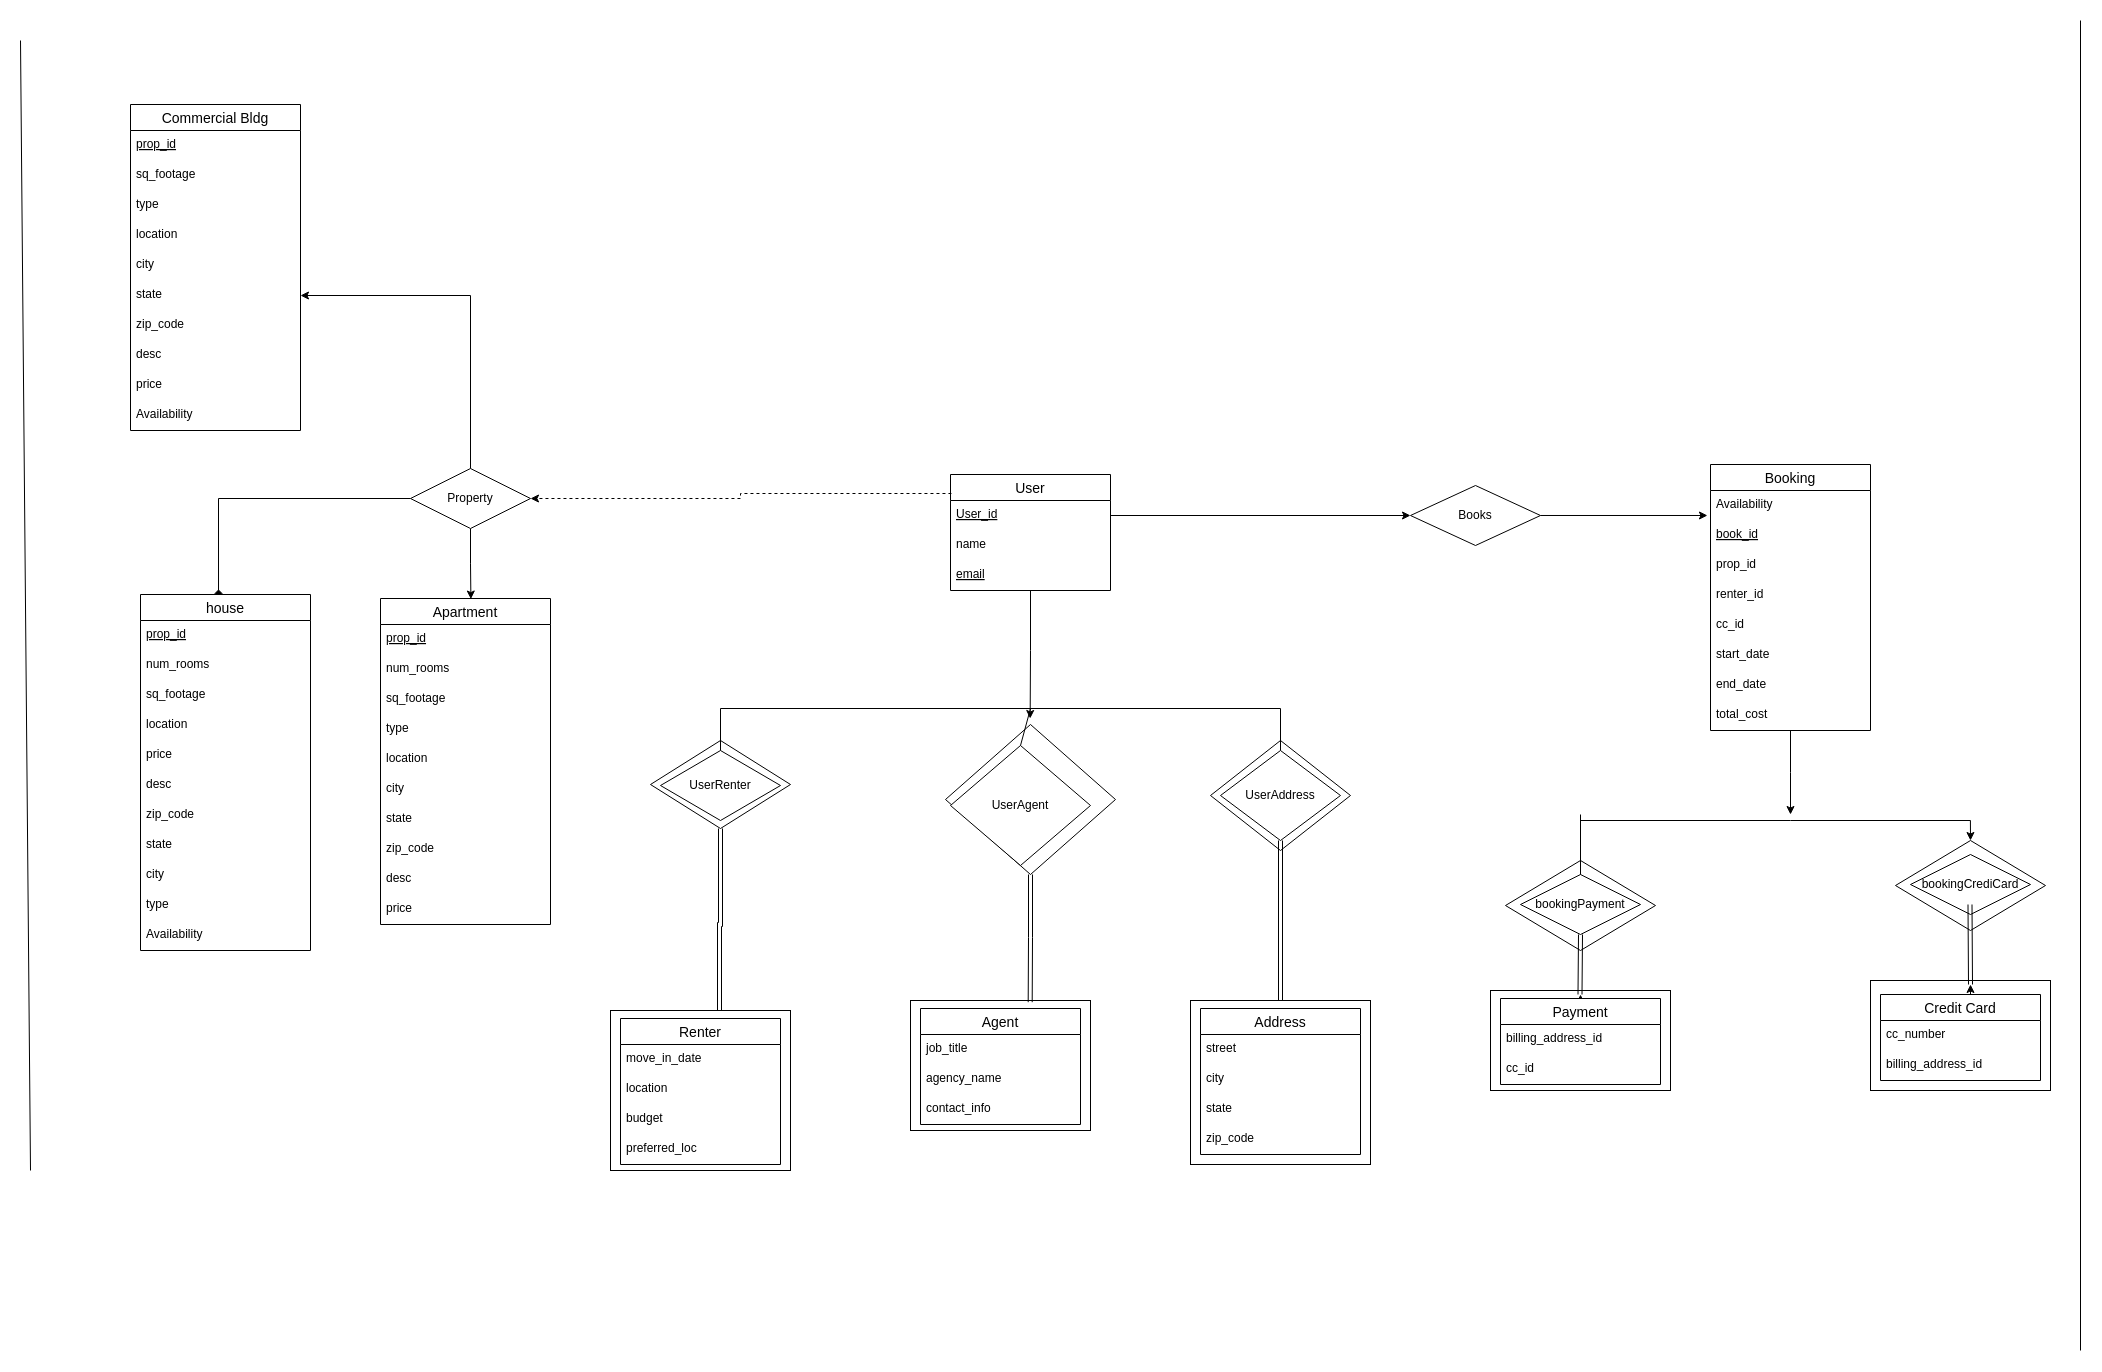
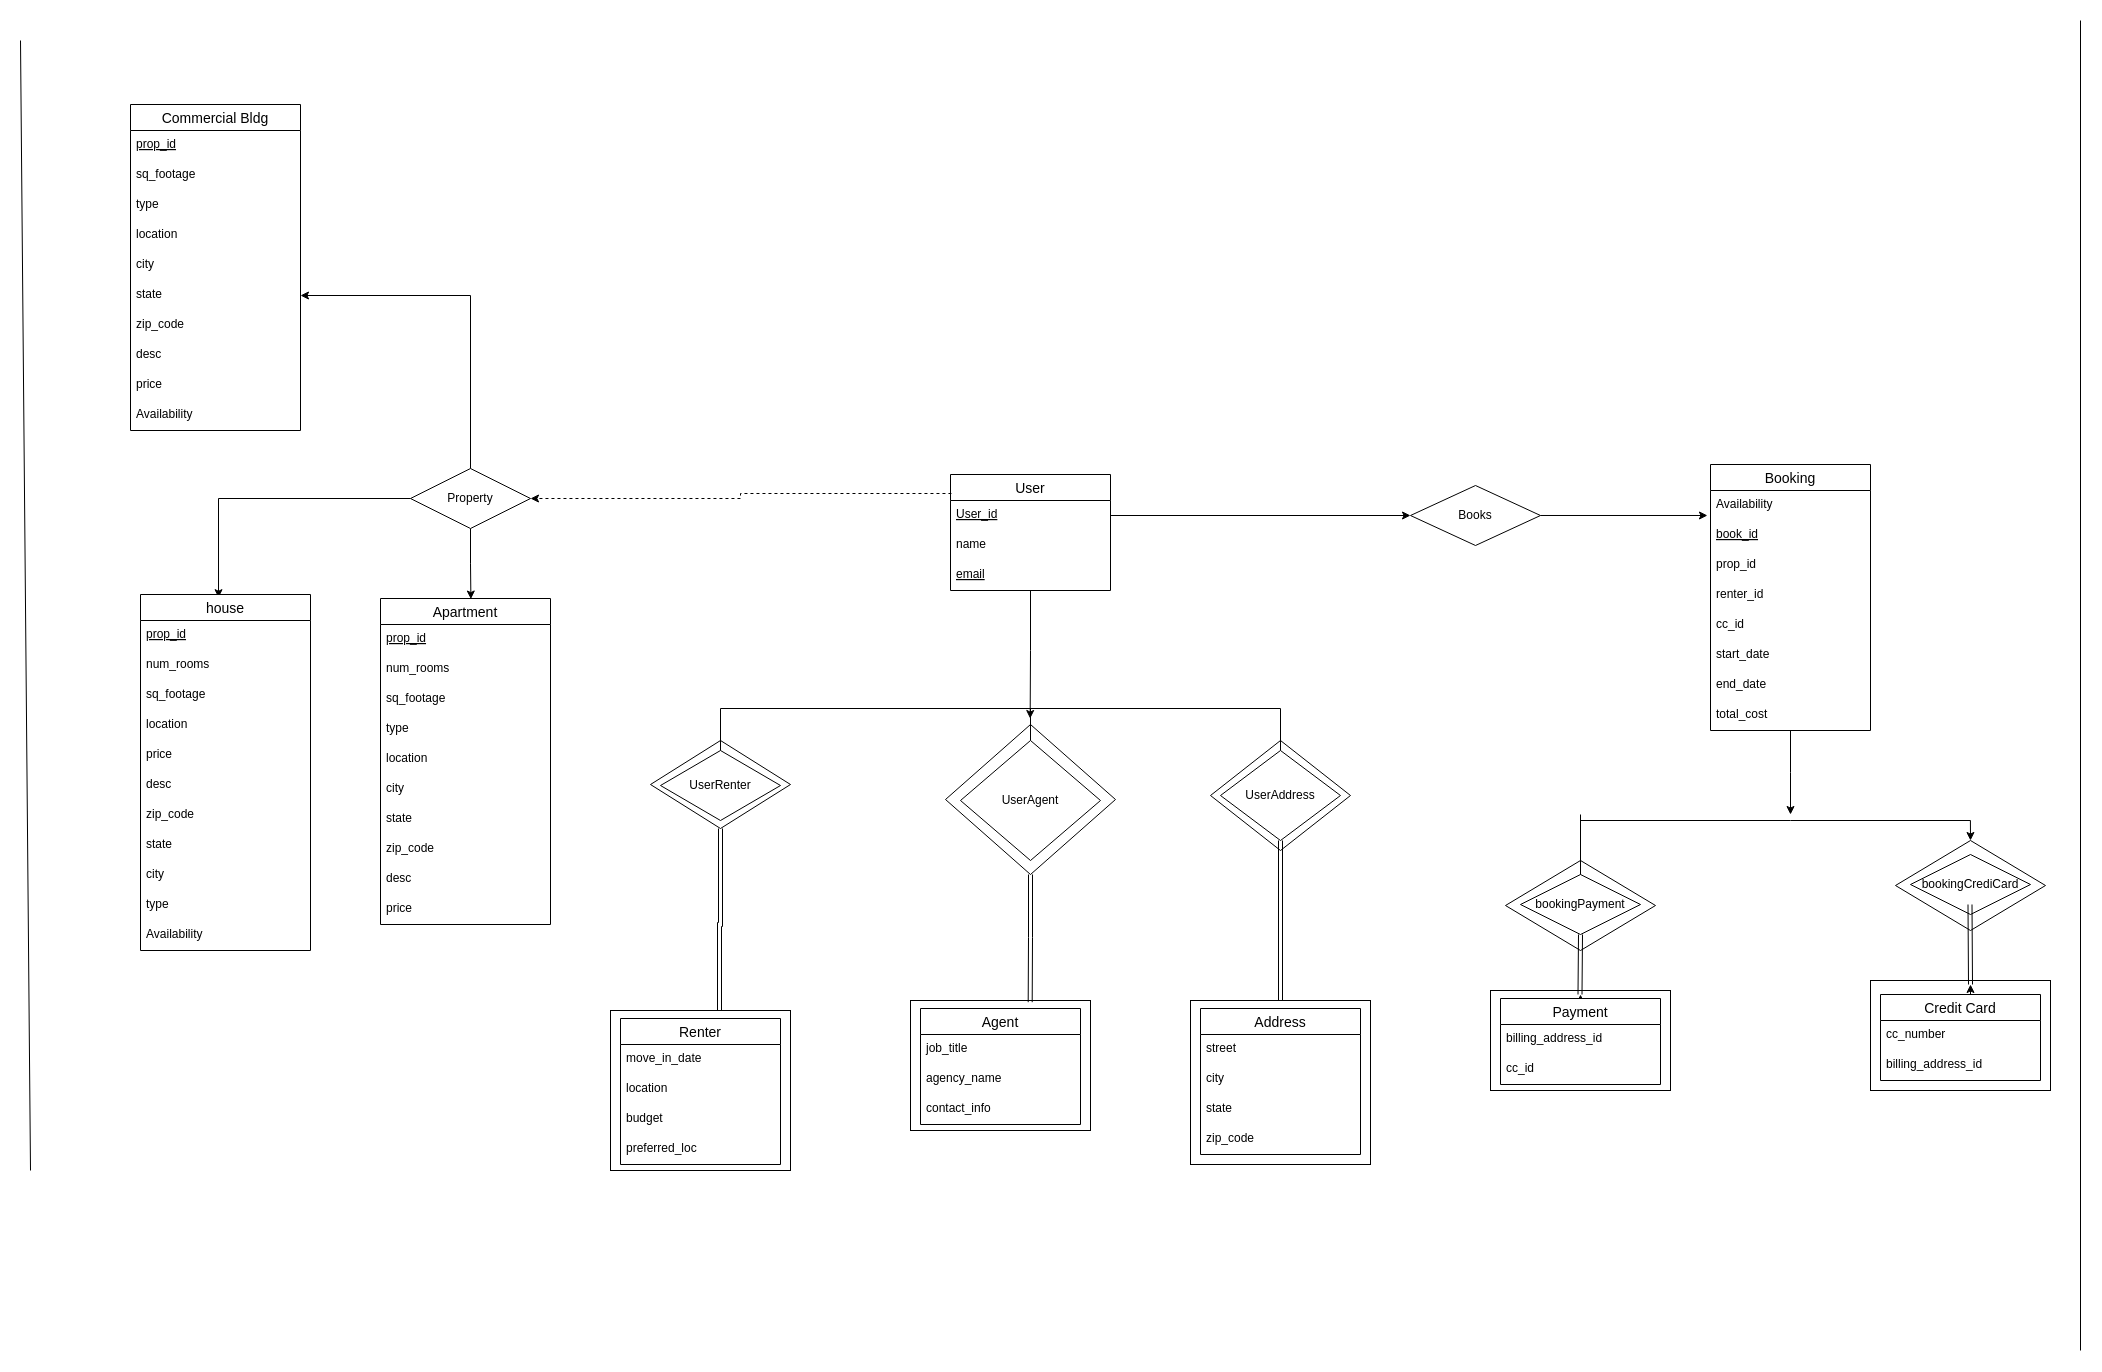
edge "Property" -> "house": arrowhead diamond -> classic
node "UserAgent": moved (1021, 806) -> (1031, 801)
